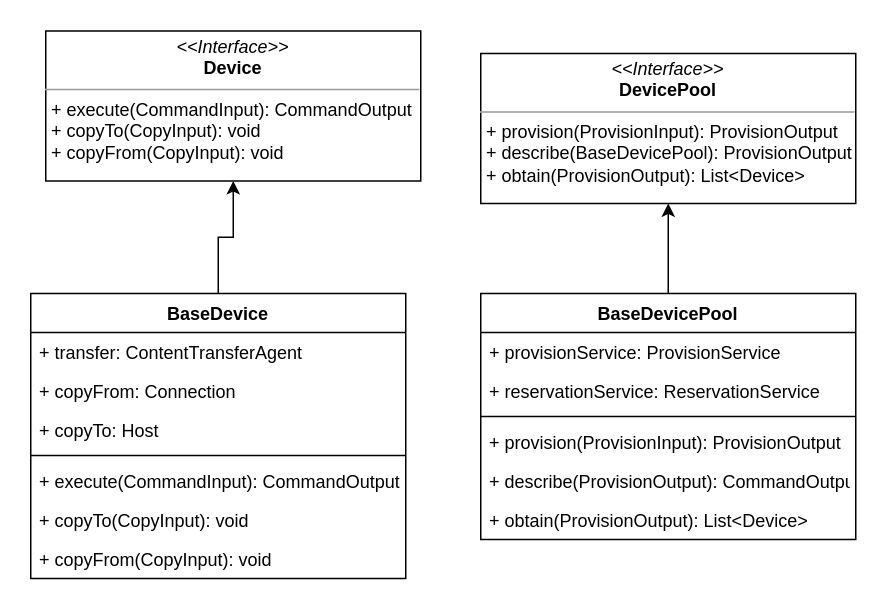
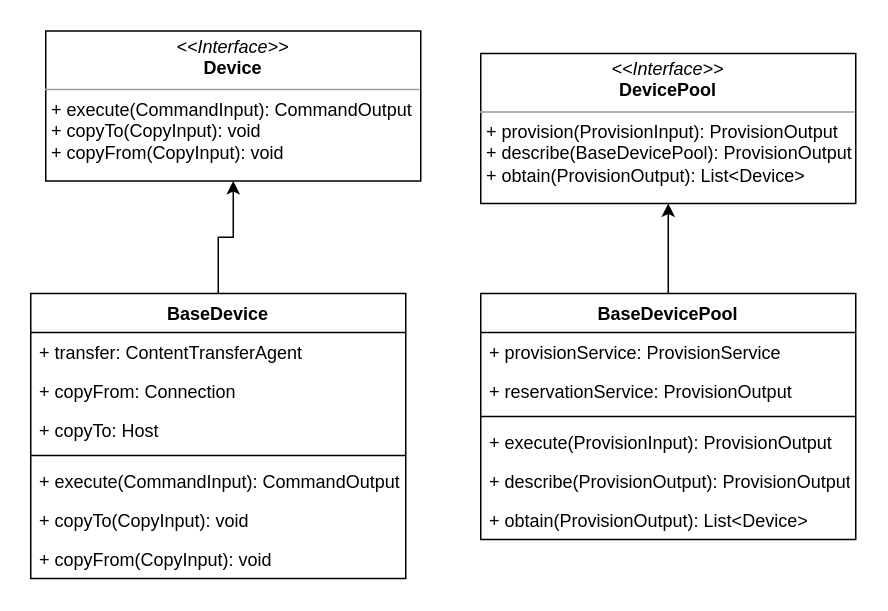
node "+ reservationService: ReservationService": label "+ reservationService: ReservationService" -> "+ reservationService: ProvisionOutput"
node "+ provision(ProvisionInput): ProvisionOutput": label "+ provision(ProvisionInput): ProvisionOutput" -> "+ execute(ProvisionInput): ProvisionOutput"
node "+ describe(ProvisionOutput): CommandOutput": label "+ describe(ProvisionOutput): CommandOutput" -> "+ describe(ProvisionOutput): ProvisionOutput"
